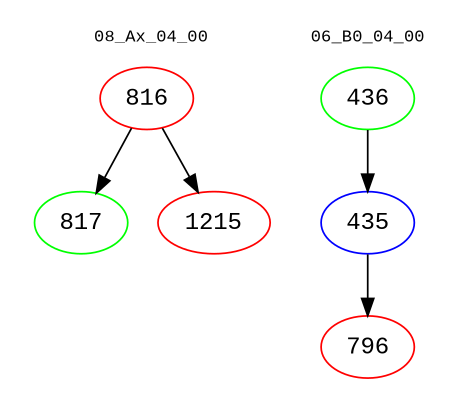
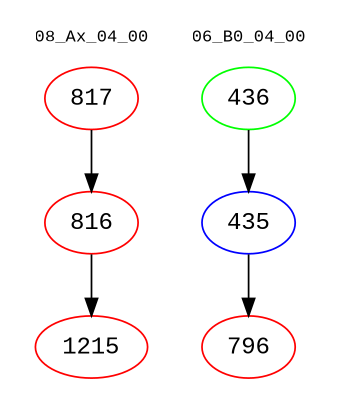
edge "816" -> "817": reversed
node "817": color green -> red
